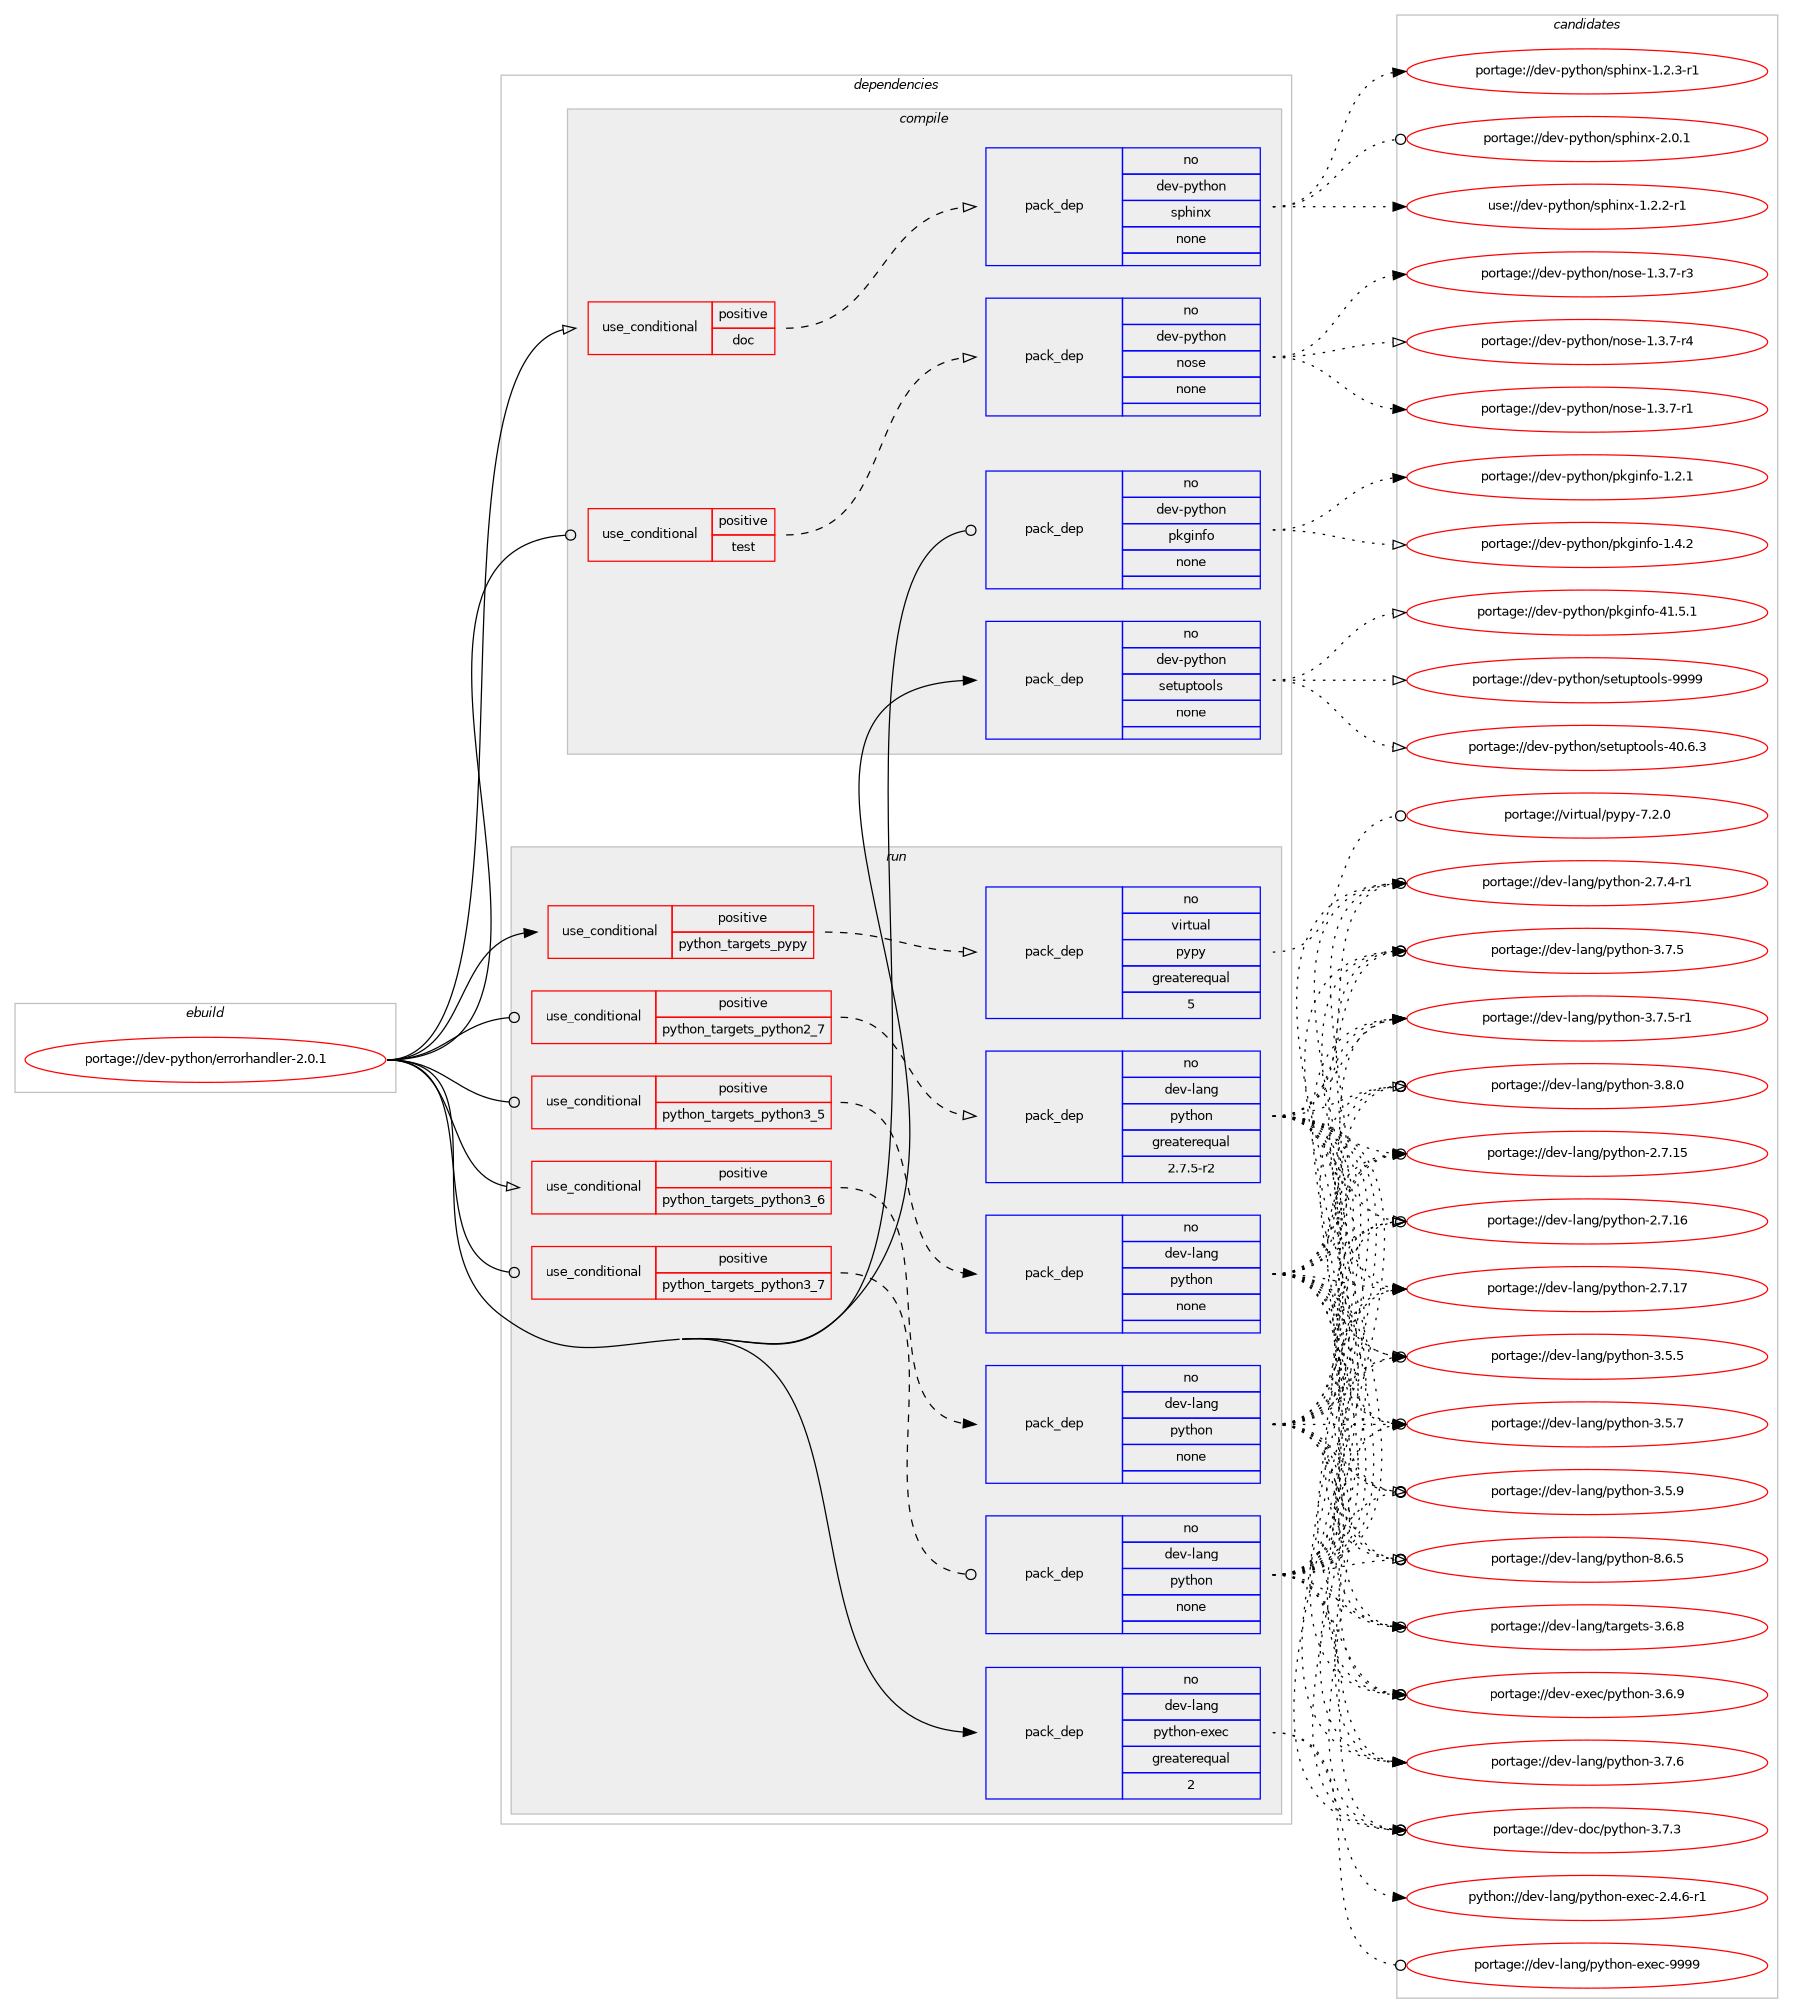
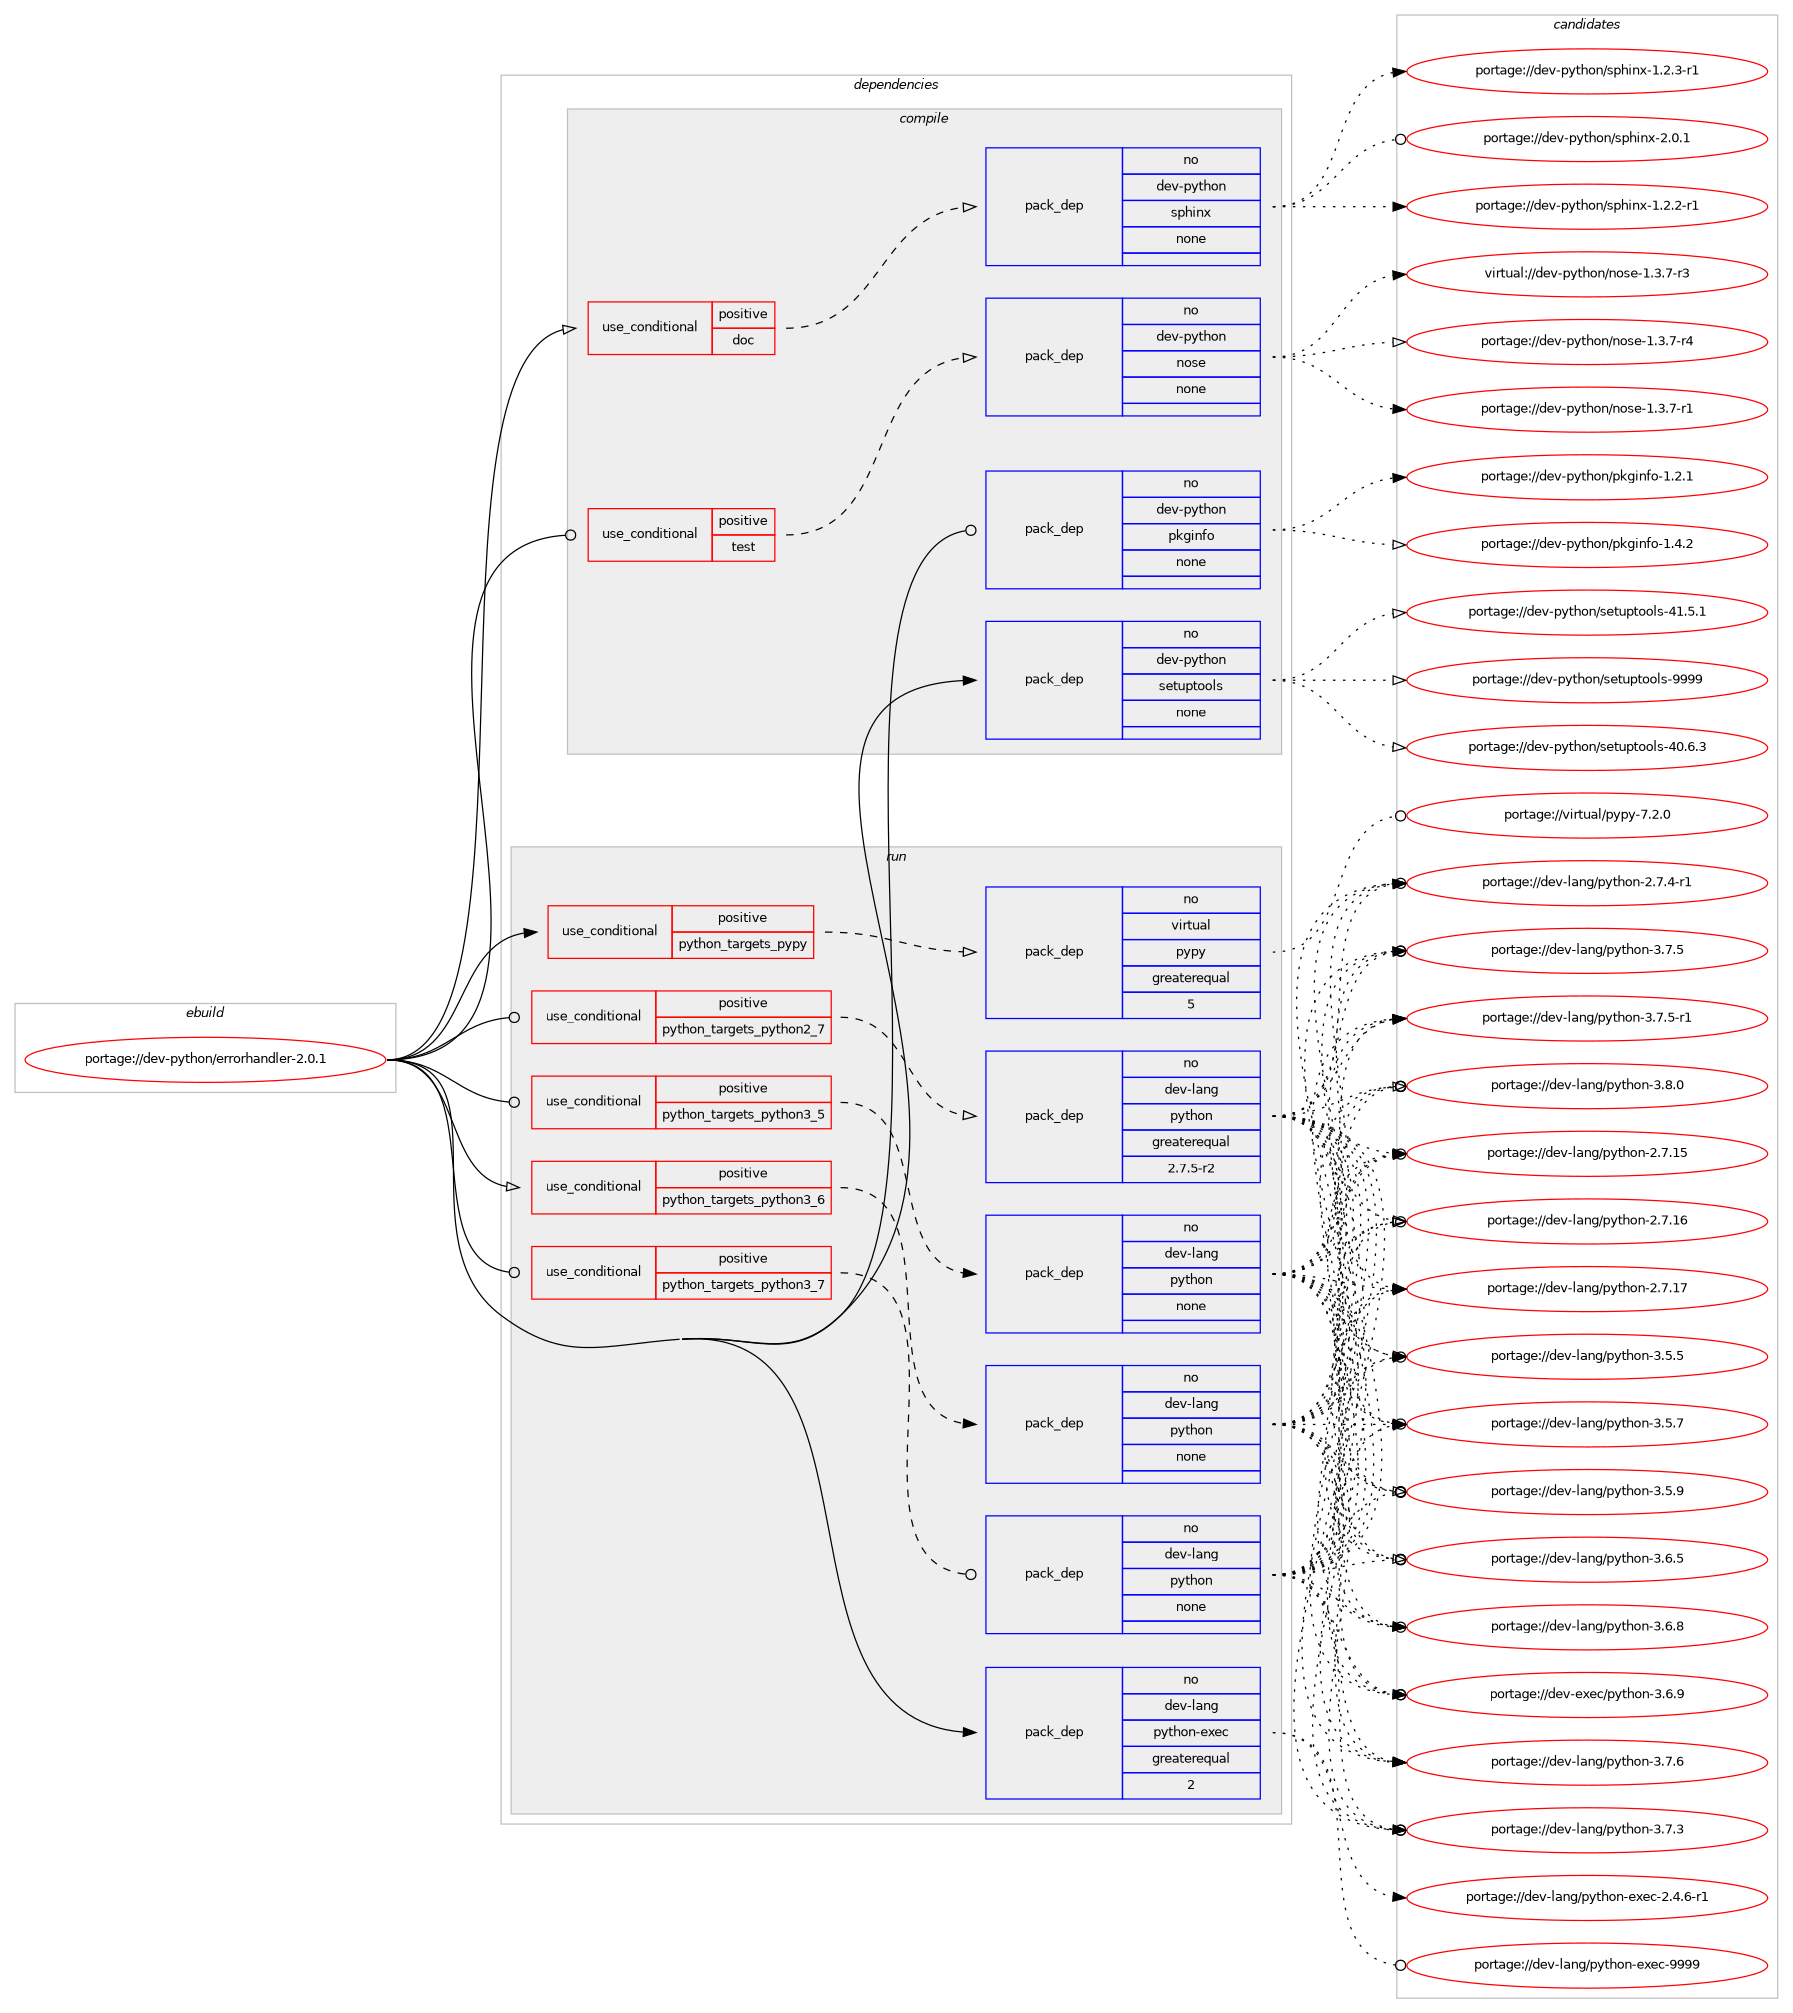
node "use://dev-python/sphinx-1.2.2-r1": label "use://dev-python/sphinx-1.2.2-r1" -> "portage://dev-python/sphinx-1.2.2-r1"
node "portage://dev-python/nose-1.3.7-r3": label "portage://dev-python/nose-1.3.7-r3" -> "virtual://dev-python/nose-1.3.7-r3"
node "portage://dev-python/pkginfo-41.5.1": label "portage://dev-python/pkginfo-41.5.1" -> "portage://dev-python/setuptools-41.5.1"
node "portage://dev-lang/python-8.6.5": label "portage://dev-lang/python-8.6.5" -> "portage://dev-lang/python-3.6.5"
node "portage://dev-lang/targets-3.6.8": label "portage://dev-lang/targets-3.6.8" -> "portage://dev-lang/python-3.6.8"
node "portage://dev-doc/python-3.7.3": label "portage://dev-doc/python-3.7.3" -> "portage://dev-lang/python-3.7.3"
node "python://dev-lang/python-exec-2.4.6-r1": label "python://dev-lang/python-exec-2.4.6-r1" -> "portage://dev-lang/python-exec-2.4.6-r1"
